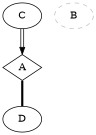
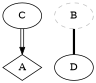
edge "A" -- "D": now "B" -- "D"
